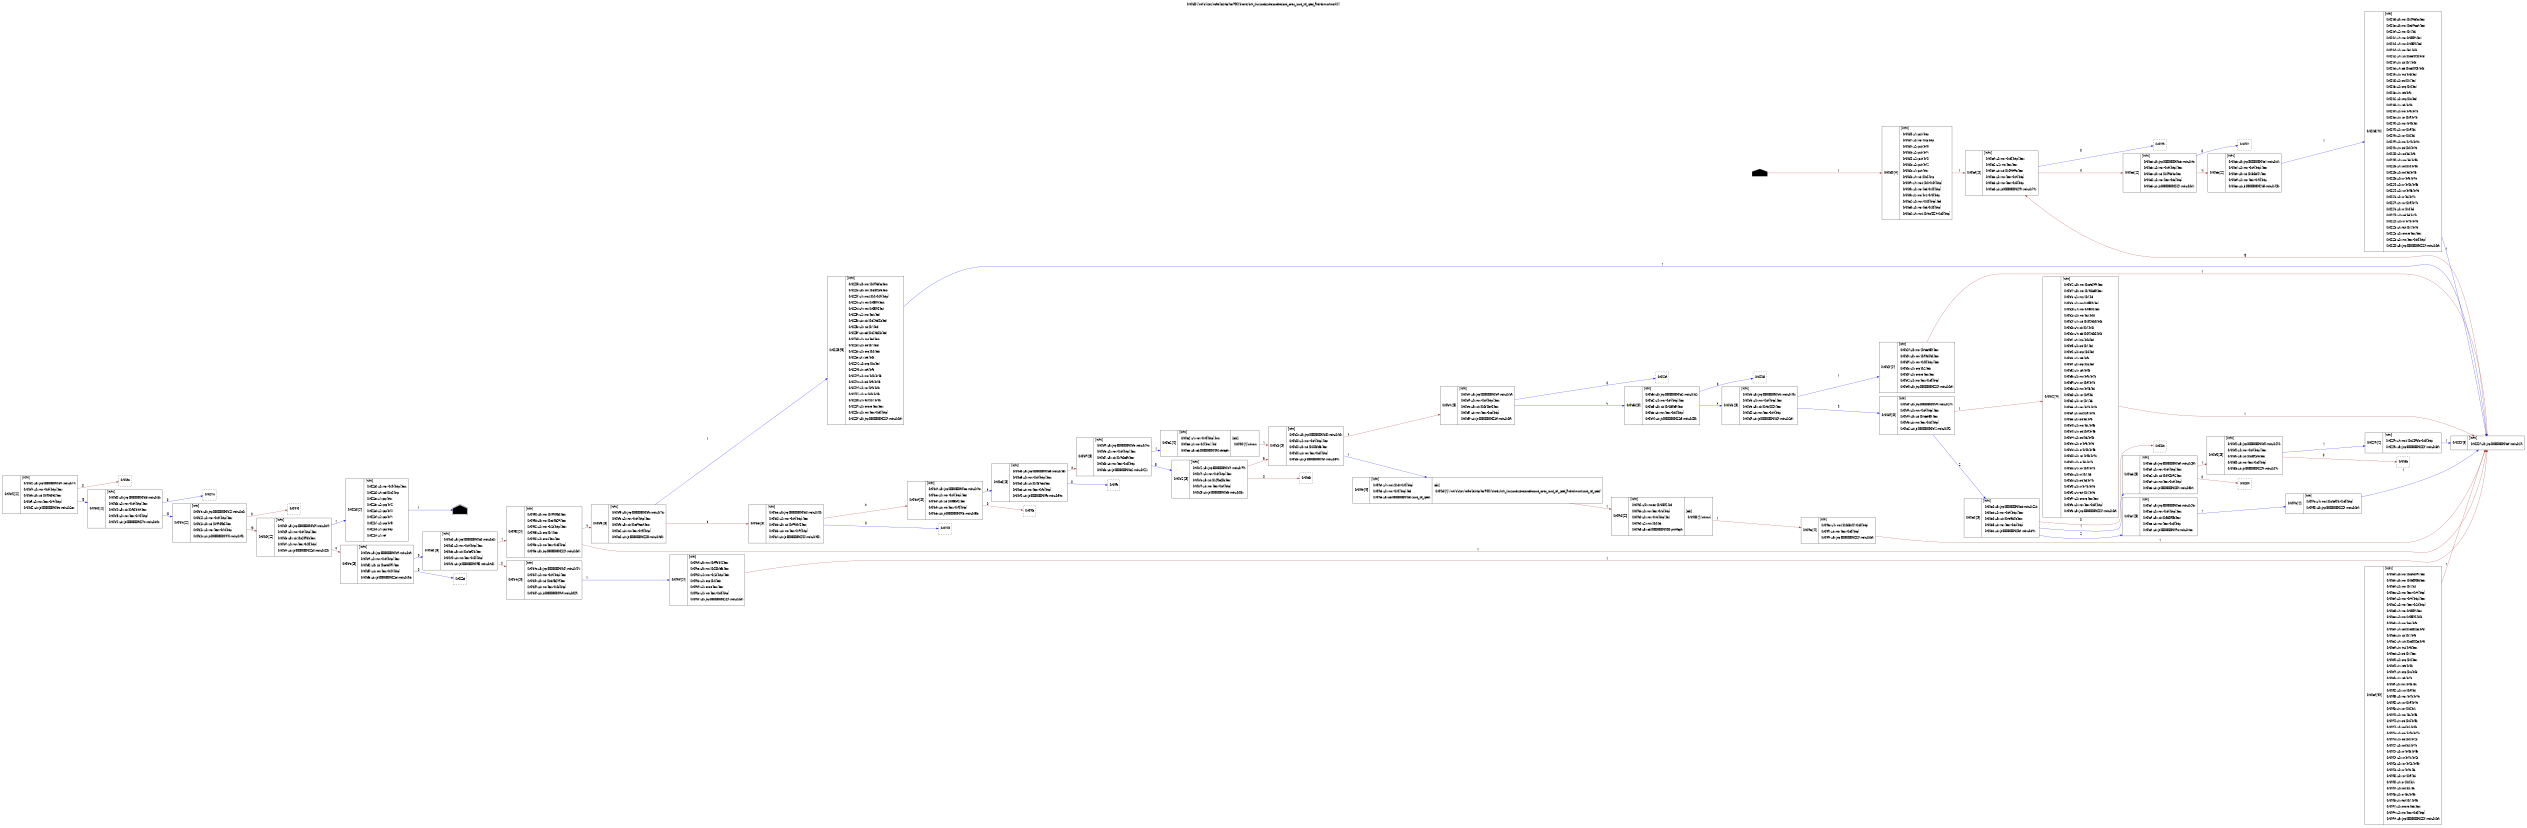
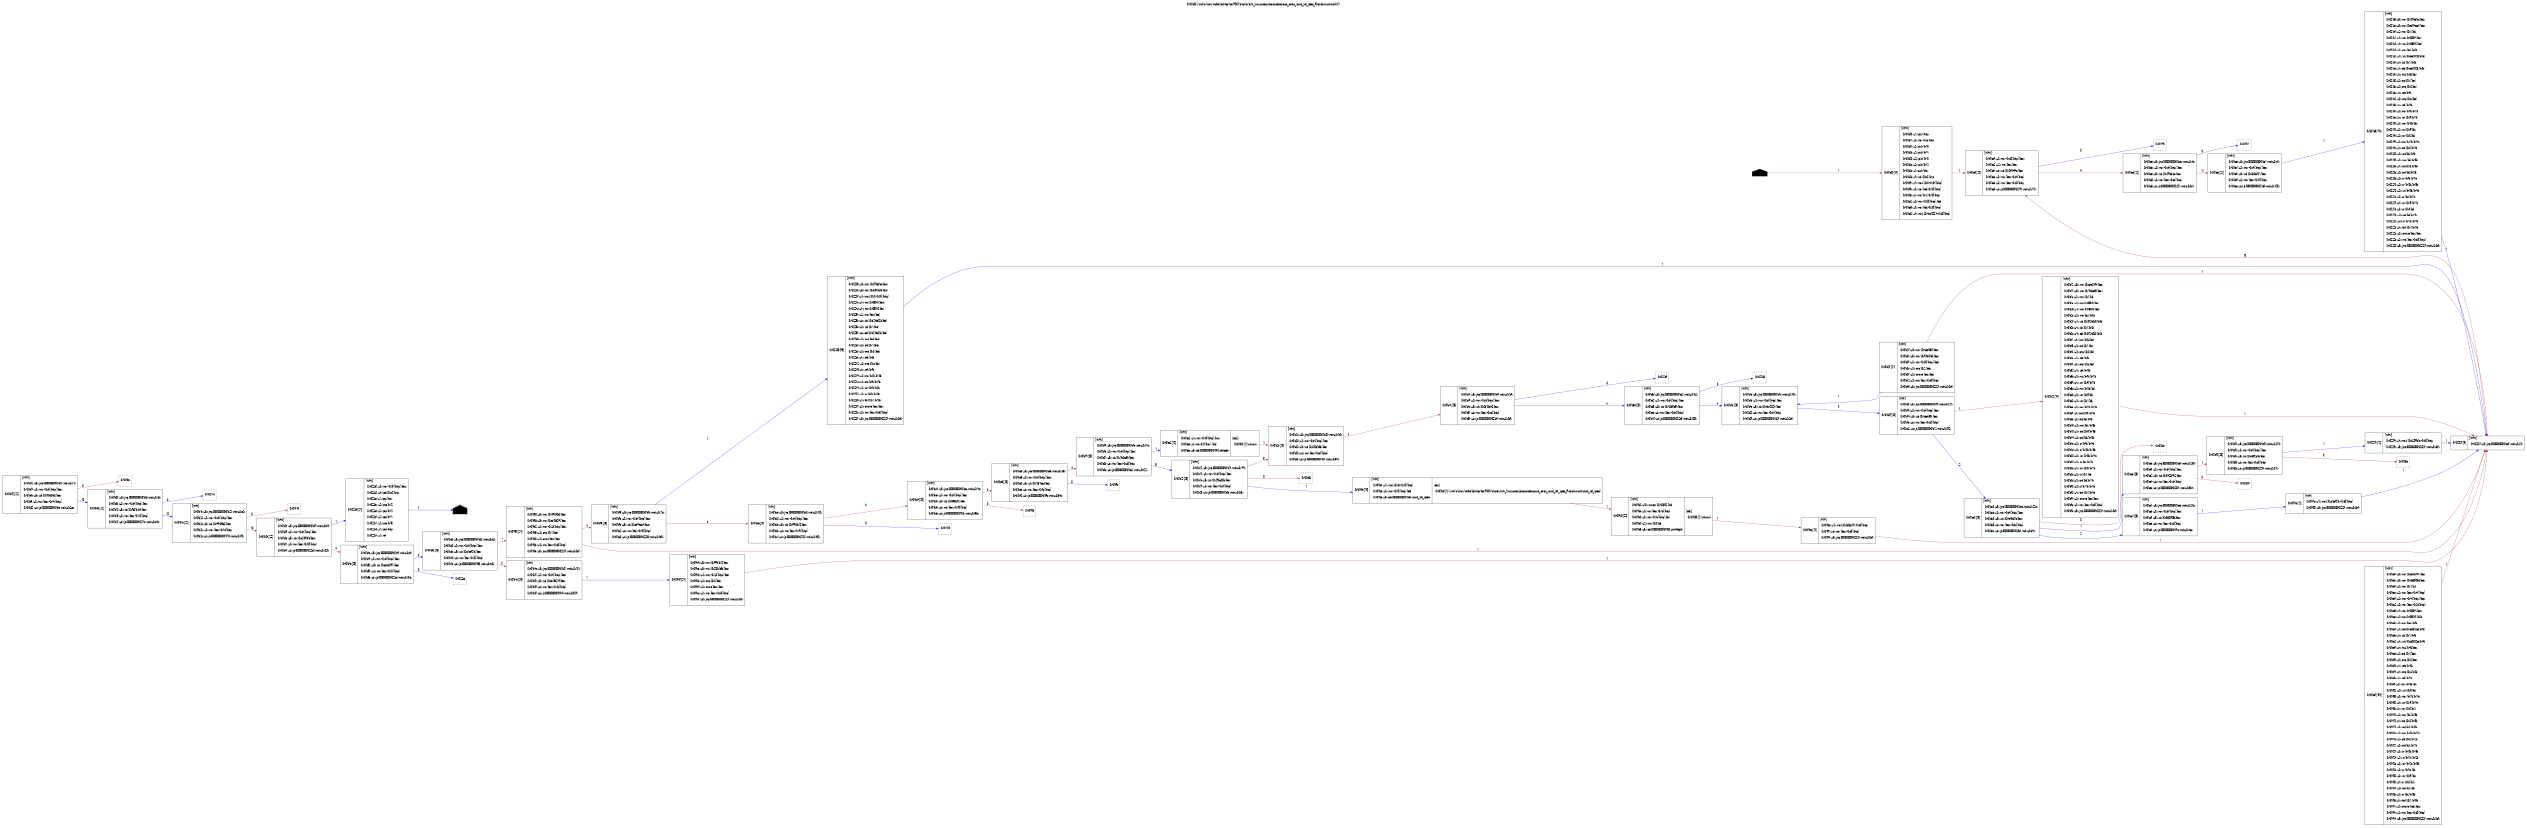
edge "0x401c76 [25]" -> "0x401d2f [27]": reversed
edge "0x401c2b [25]" -> "0x401fc4 [15]": now "0x401c12 [25]" -> "0x401fc4 [15]"
edge "0x401bc7 [25]" -> "0x401be0 [25]": color blue -> brown
